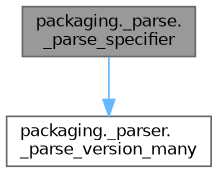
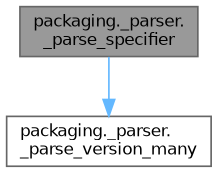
node "packaging._parse. _parse_specifier": label "packaging._parse. _parse_specifier" -> "packaging._parser. _parse_specifier"
